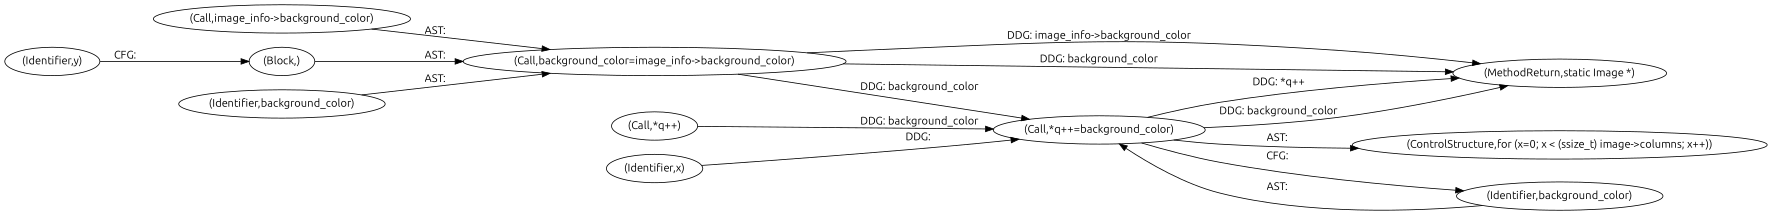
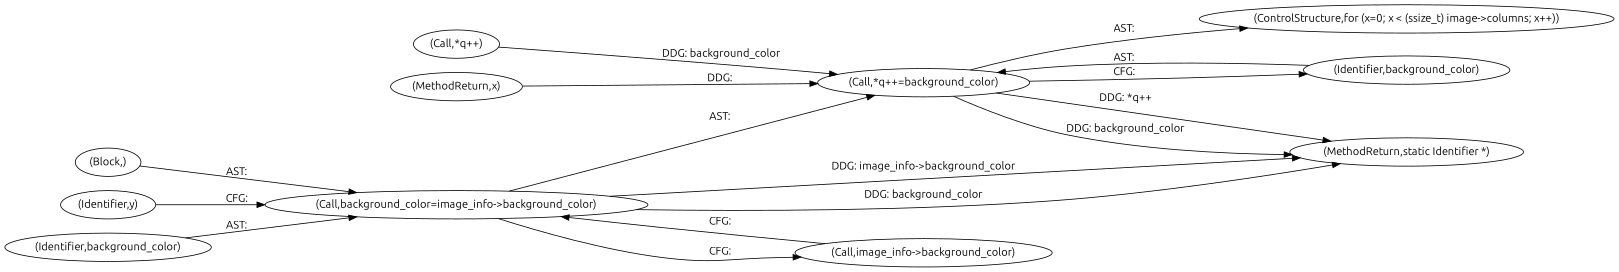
edge "(Call,image_info->background_color)" -> "(Call,background_color=image_info->background_color)": label "AST: " -> "CFG: "
edge "(Identifier,y)" -> "(Block,)": now "(Identifier,y)" -> "(Call,background_color=image_info->background_color)"
node "(MethodReturn,static Image *)": label "(MethodReturn,static Image *)" -> "(MethodReturn,static Identifier *)"
edge "(Call,background_color=image_info->background_color)" -> "(Call,*q++=background_color)": label "DDG: background_color" -> "AST: "
node "(Identifier,x)": label "(Identifier,x)" -> "(MethodReturn,x)"
edge "(Call,background_color=image_info->background_color)" -> "(Call,image_info->background_color)": added, label "CFG:"
